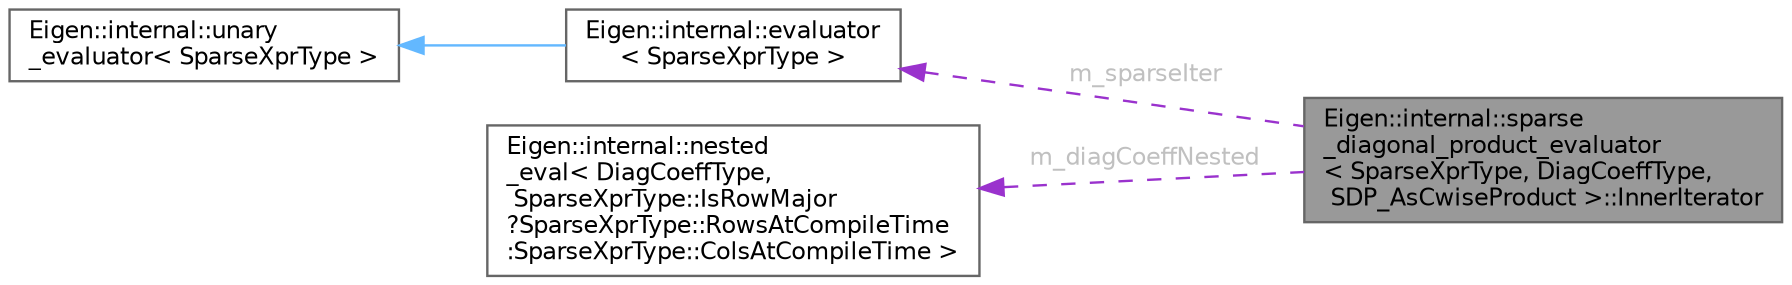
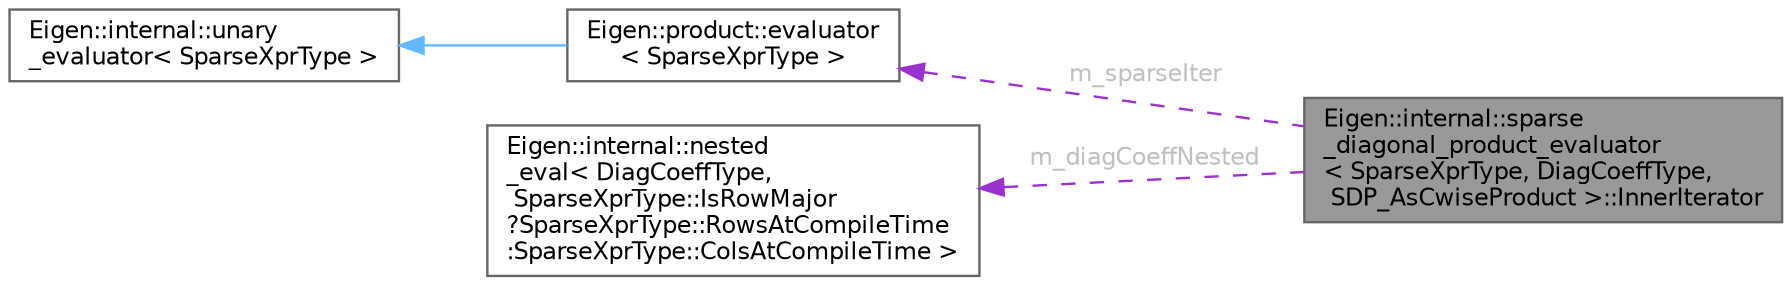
node "Eigen::internal::evaluator < SparseXprType >": label "Eigen::internal::evaluator < SparseXprType >" -> "Eigen::product::evaluator < SparseXprType >"
